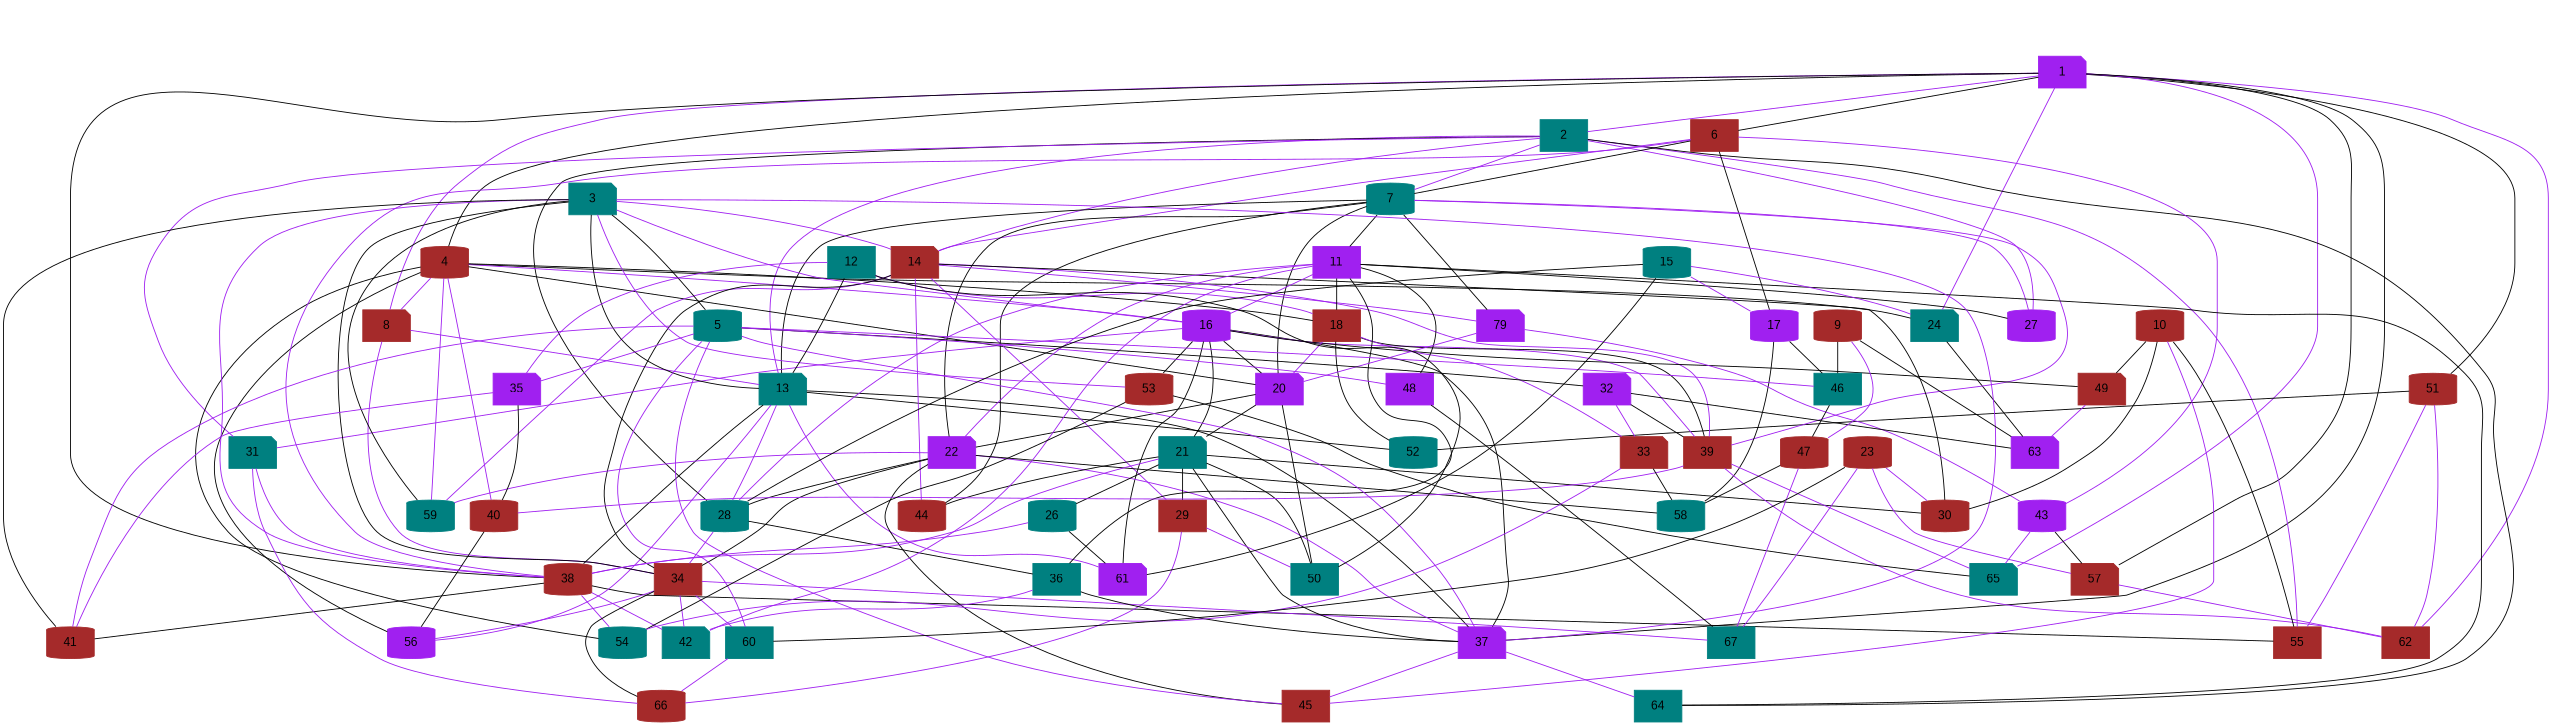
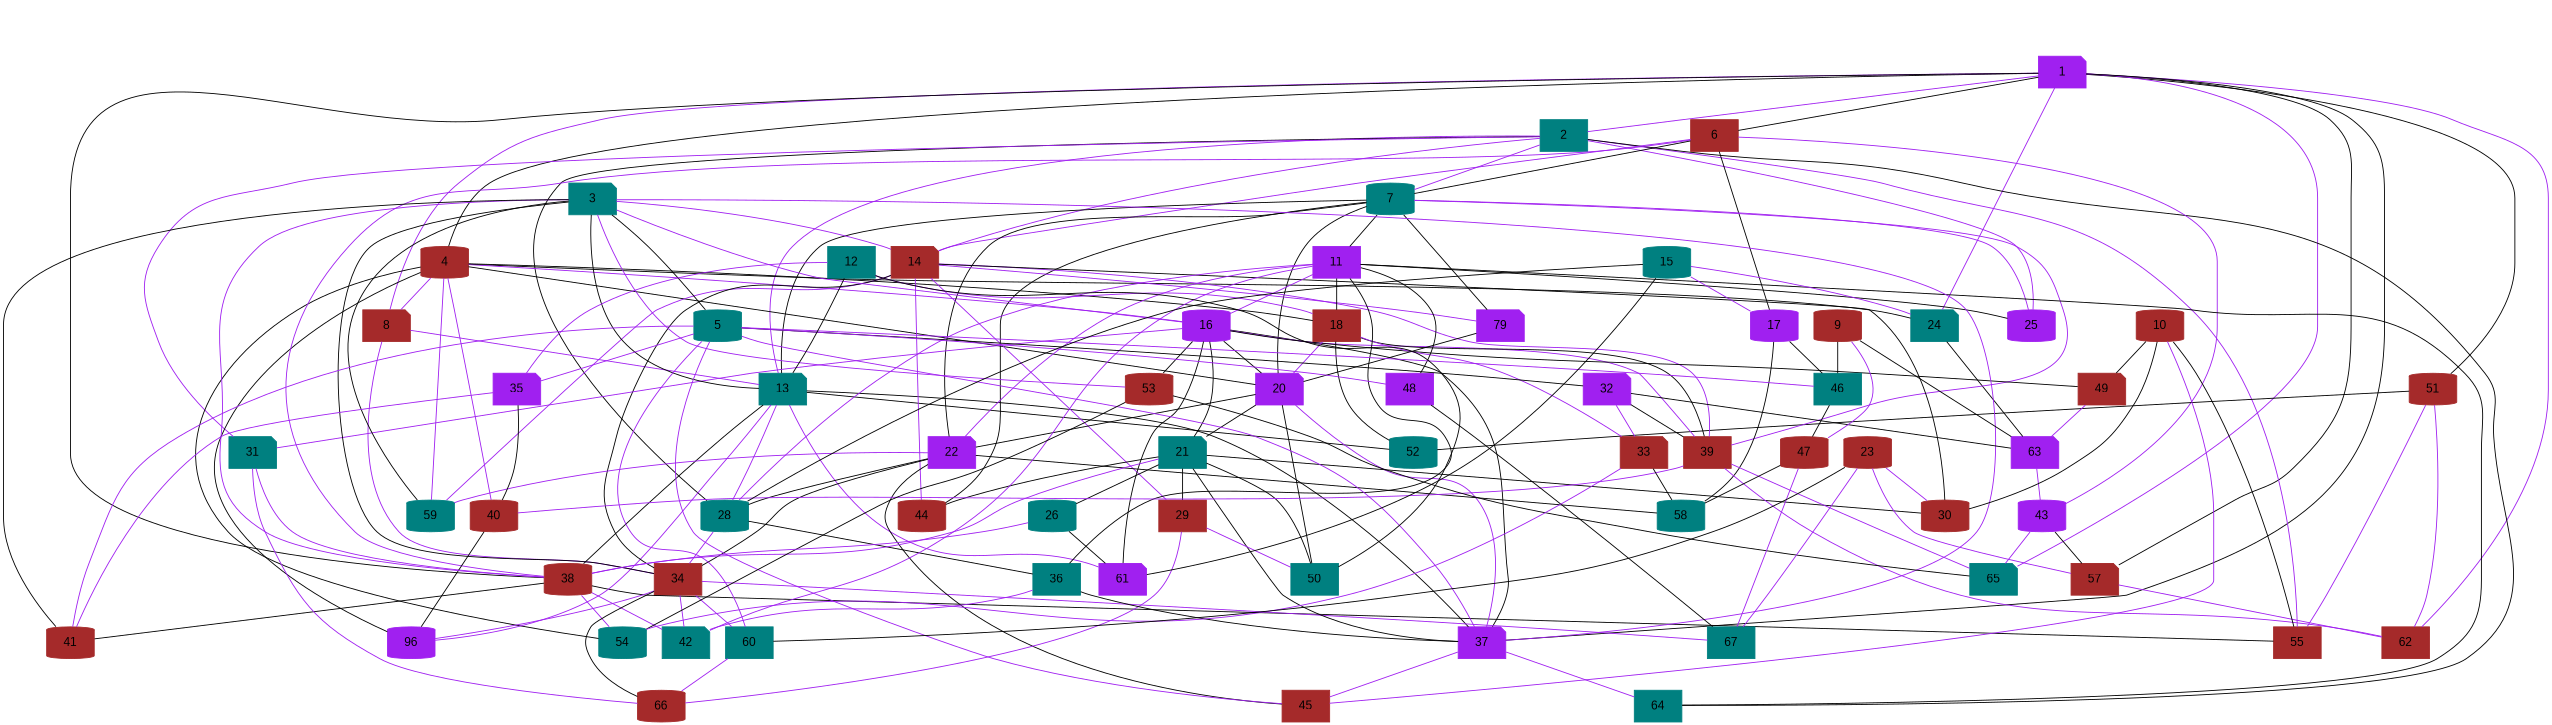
node "27": label "27" -> "25"
edge "79" -- "20": color purple -> black
edge "79" -- "43": now "63" -- "43"
edge "22" -- "37": now "20" -- "37"
node "56": label "56" -> "96"
